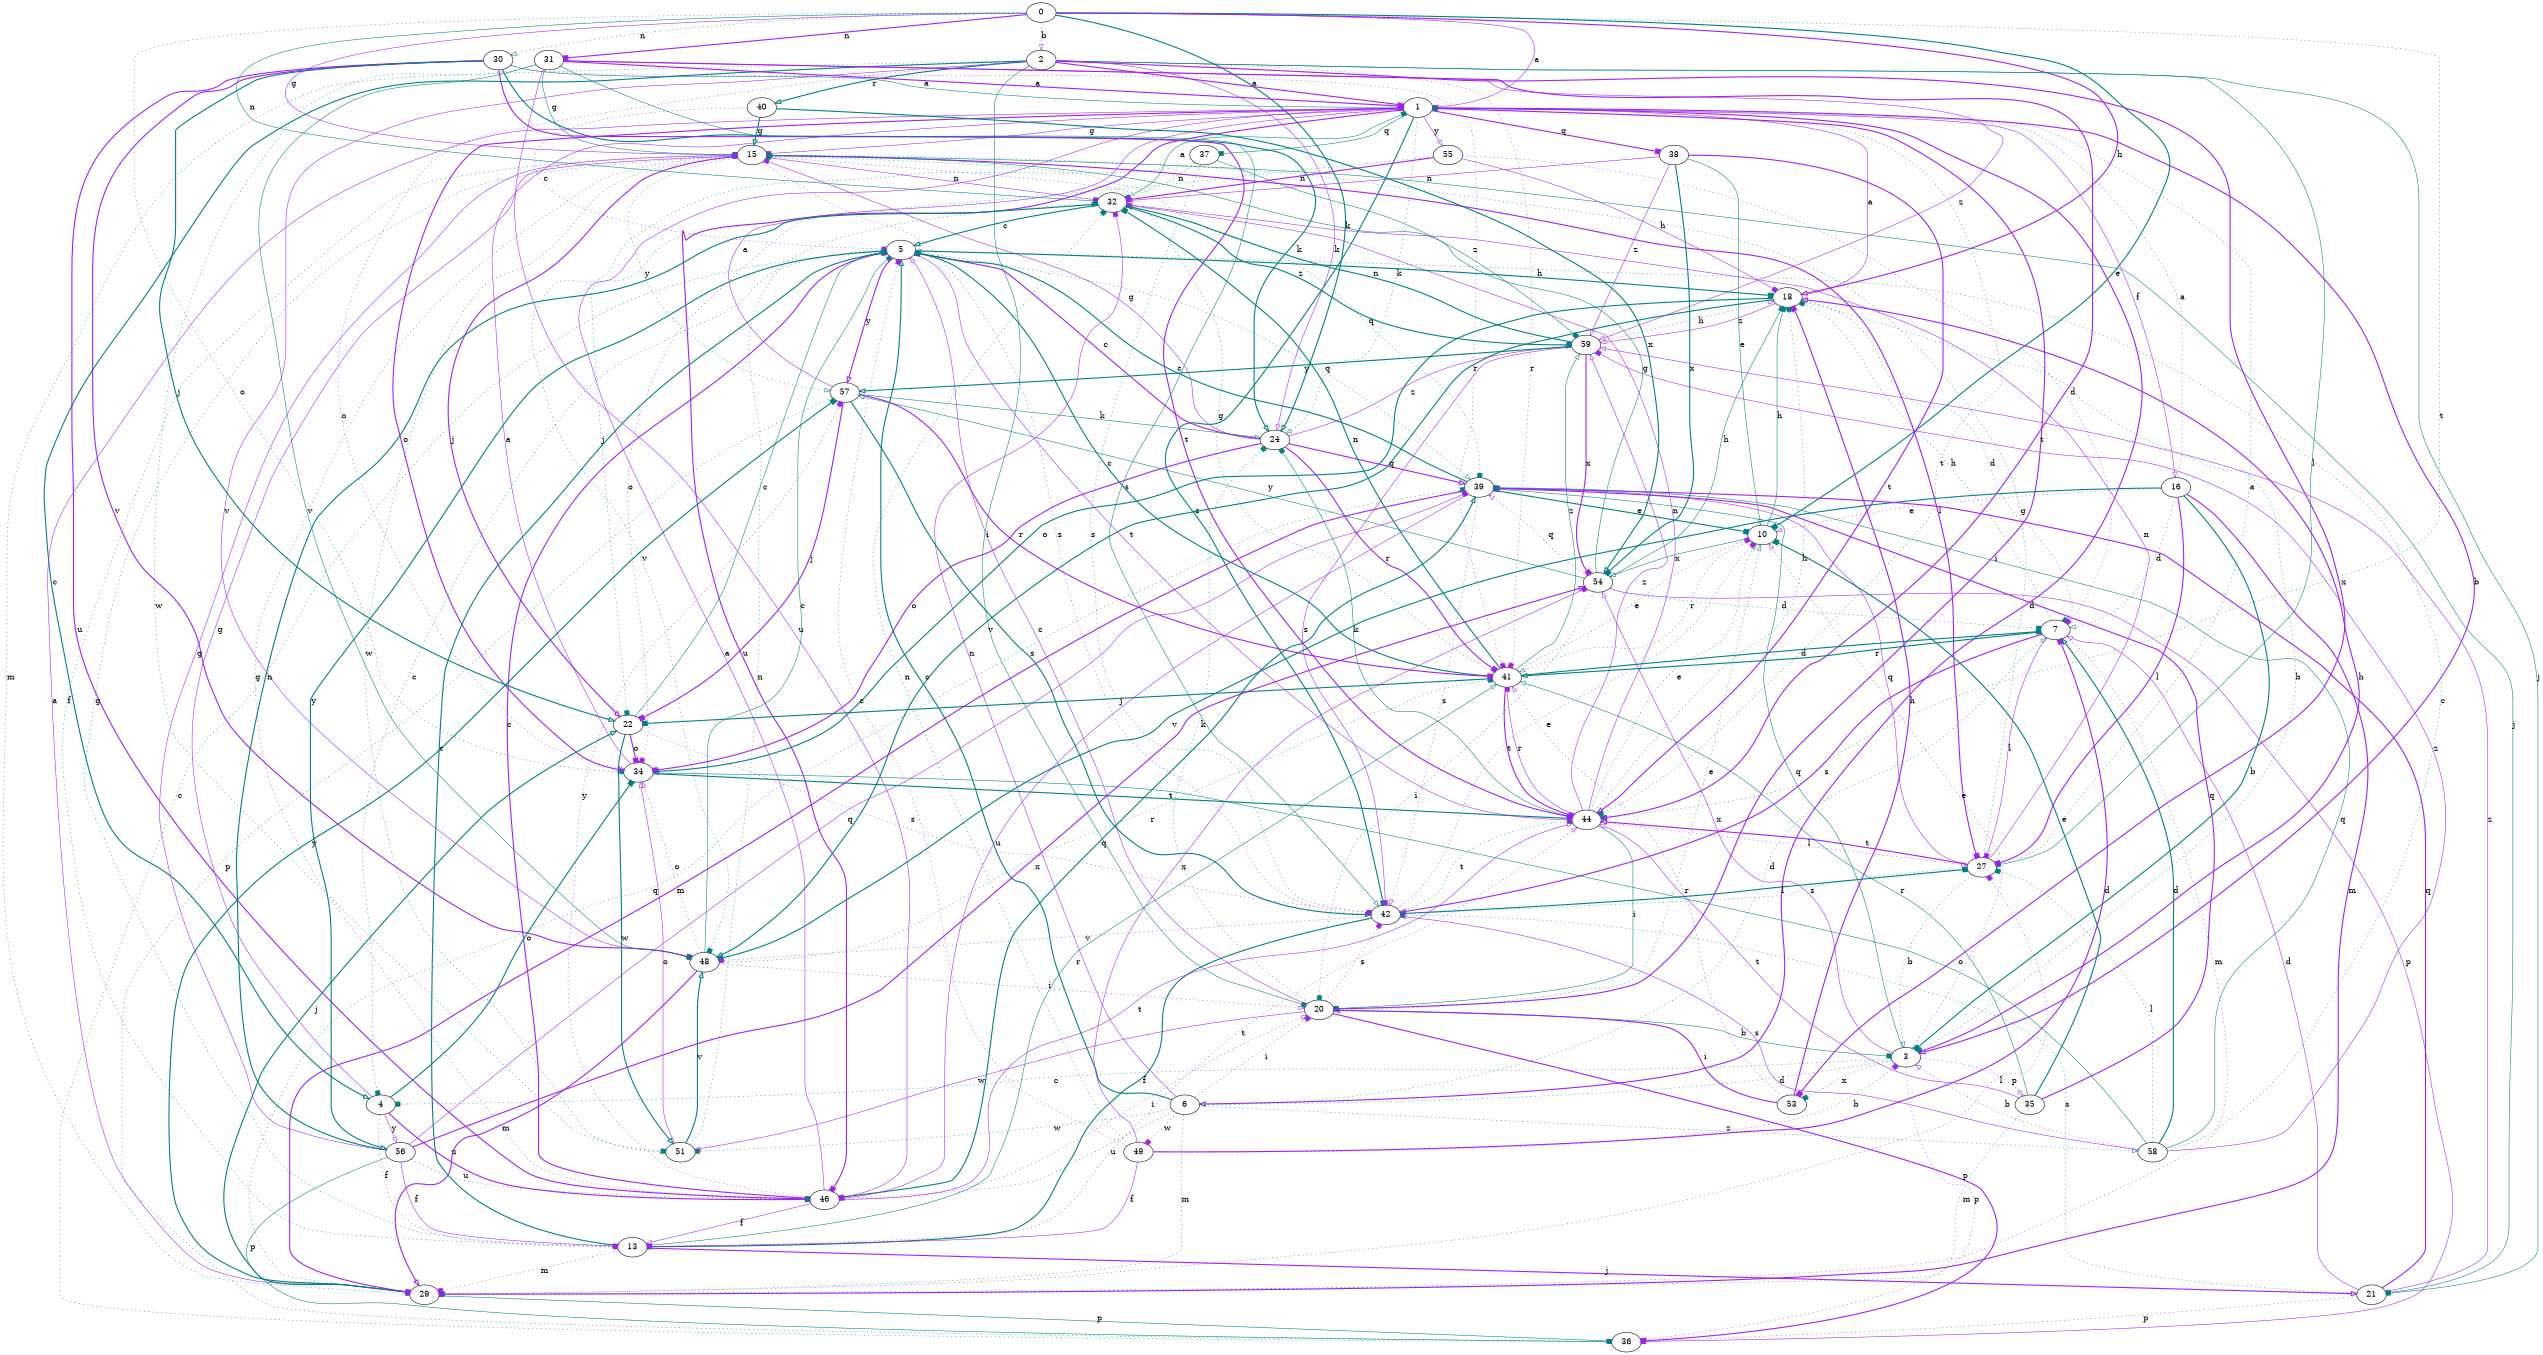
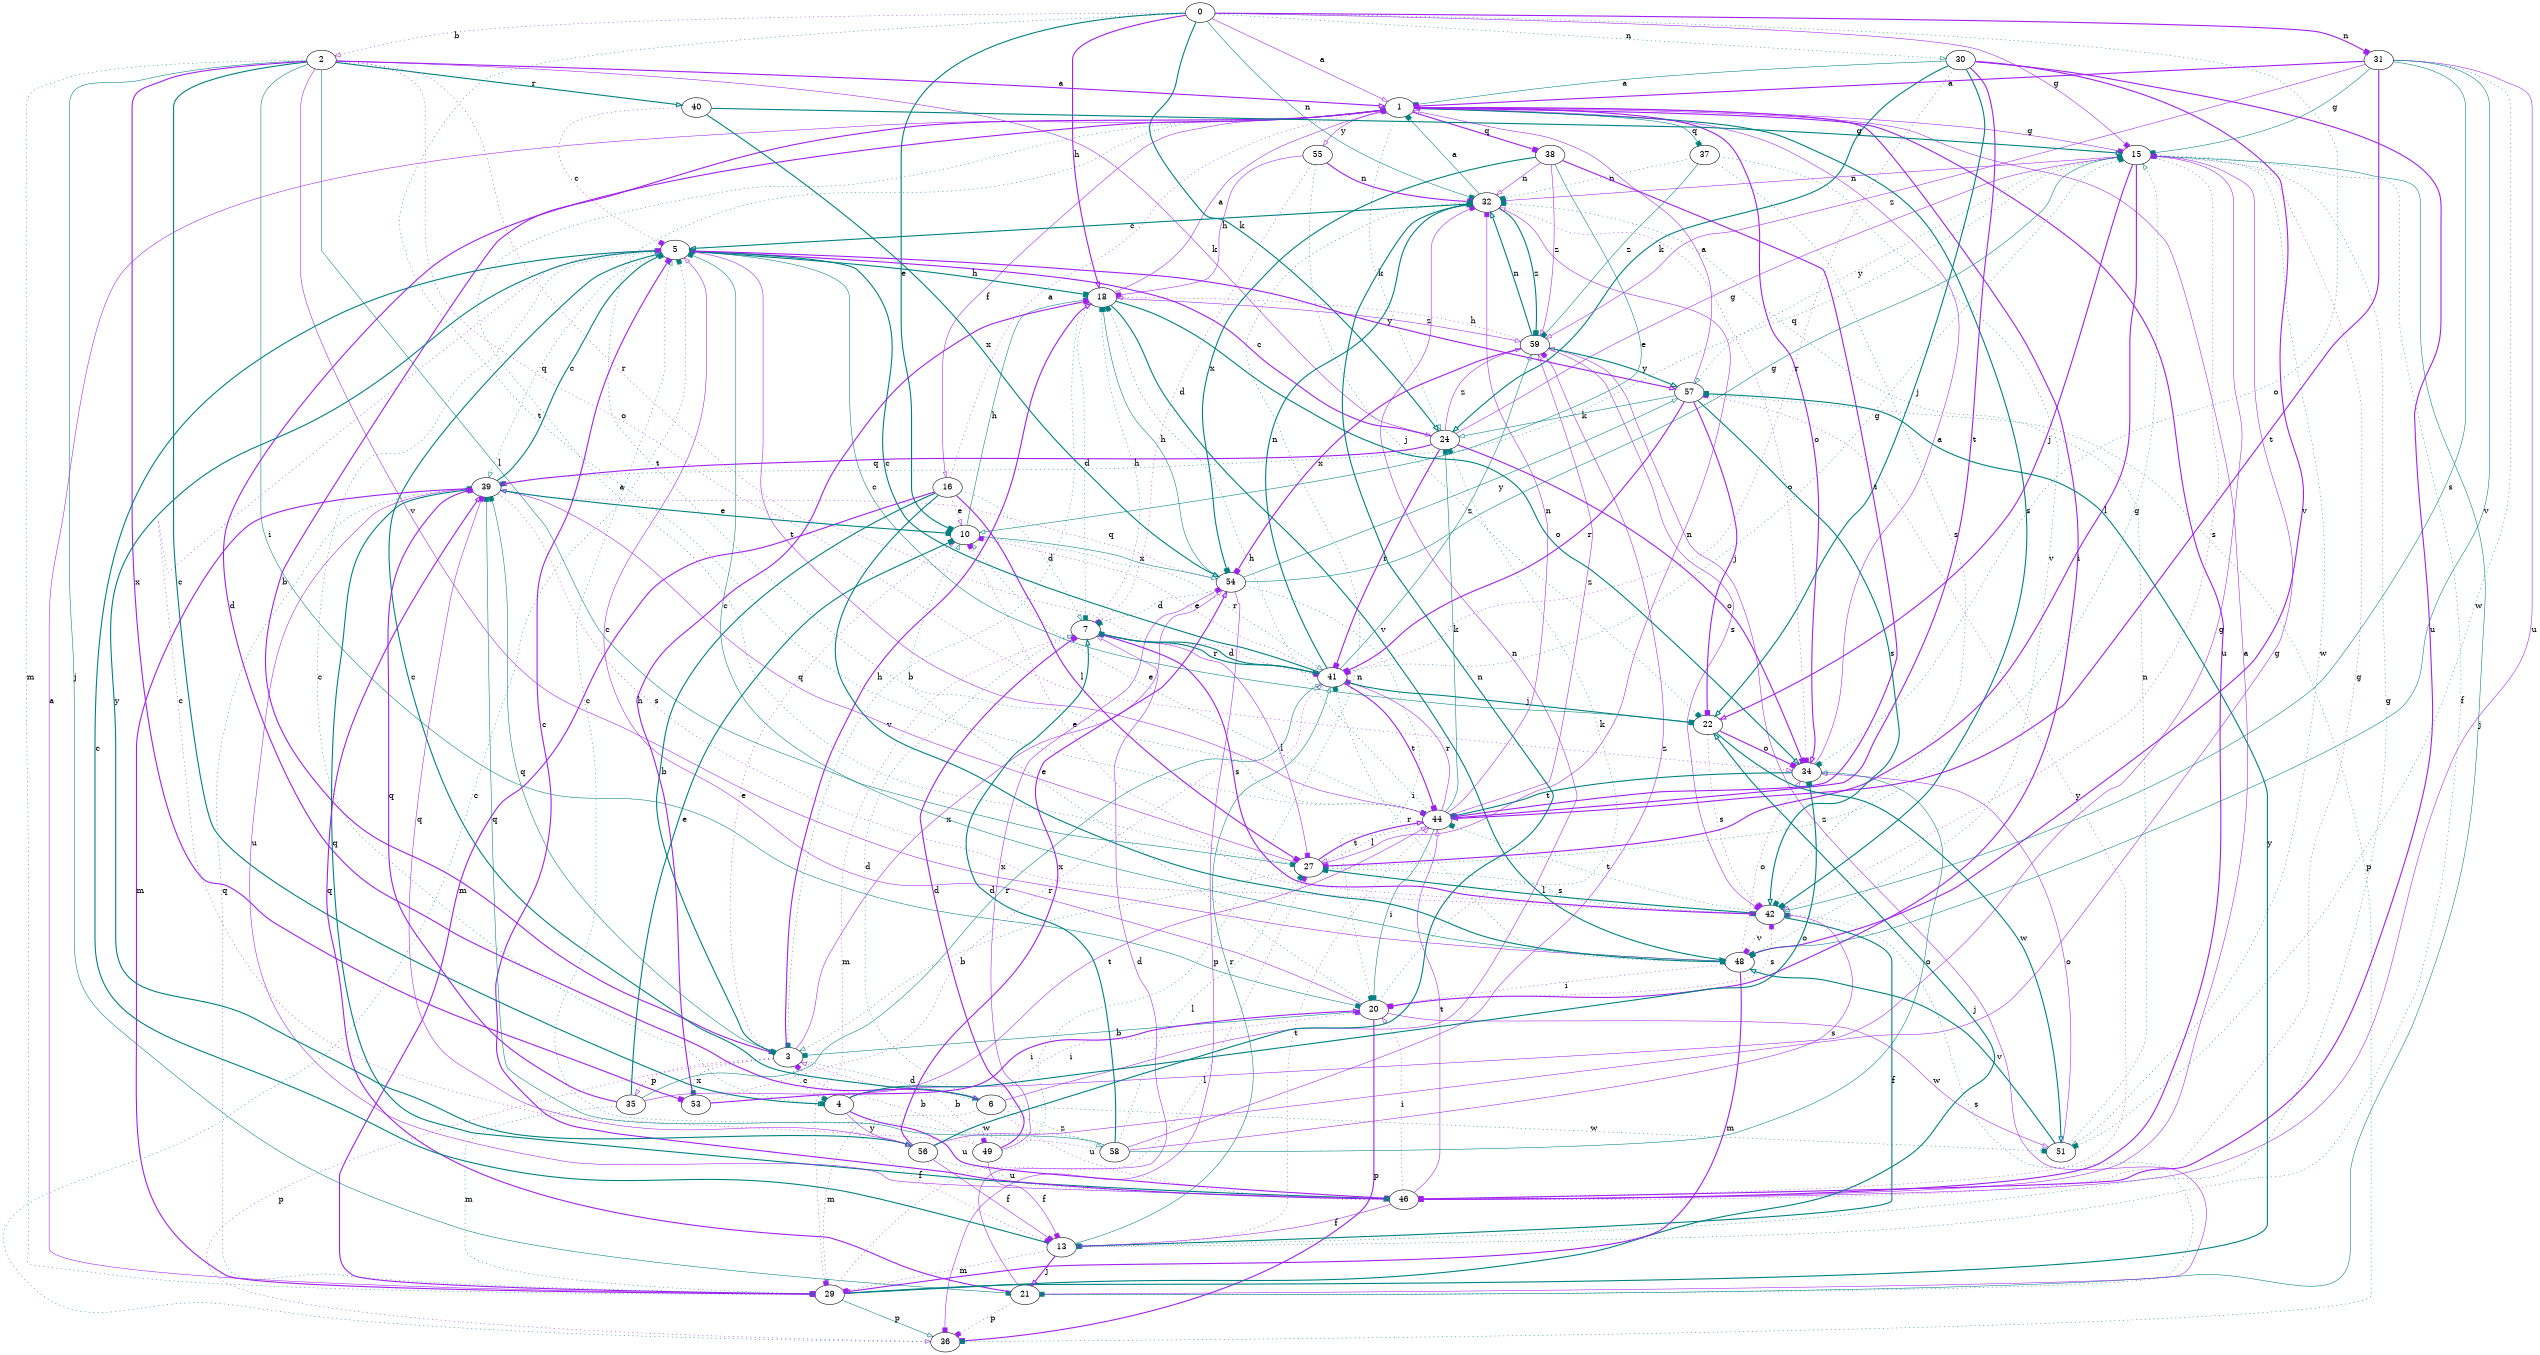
edge "56" -> "36": removed, label "p"
